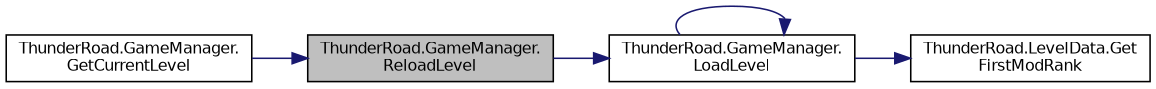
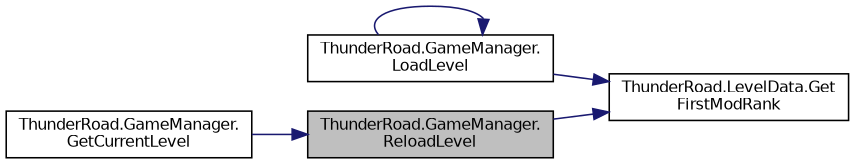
edge "ThunderRoad.GameManager. ReloadLevel" -> "ThunderRoad.GameManager. LoadLevel": now "ThunderRoad.GameManager. ReloadLevel" -> "ThunderRoad.LevelData.Get FirstModRank"
